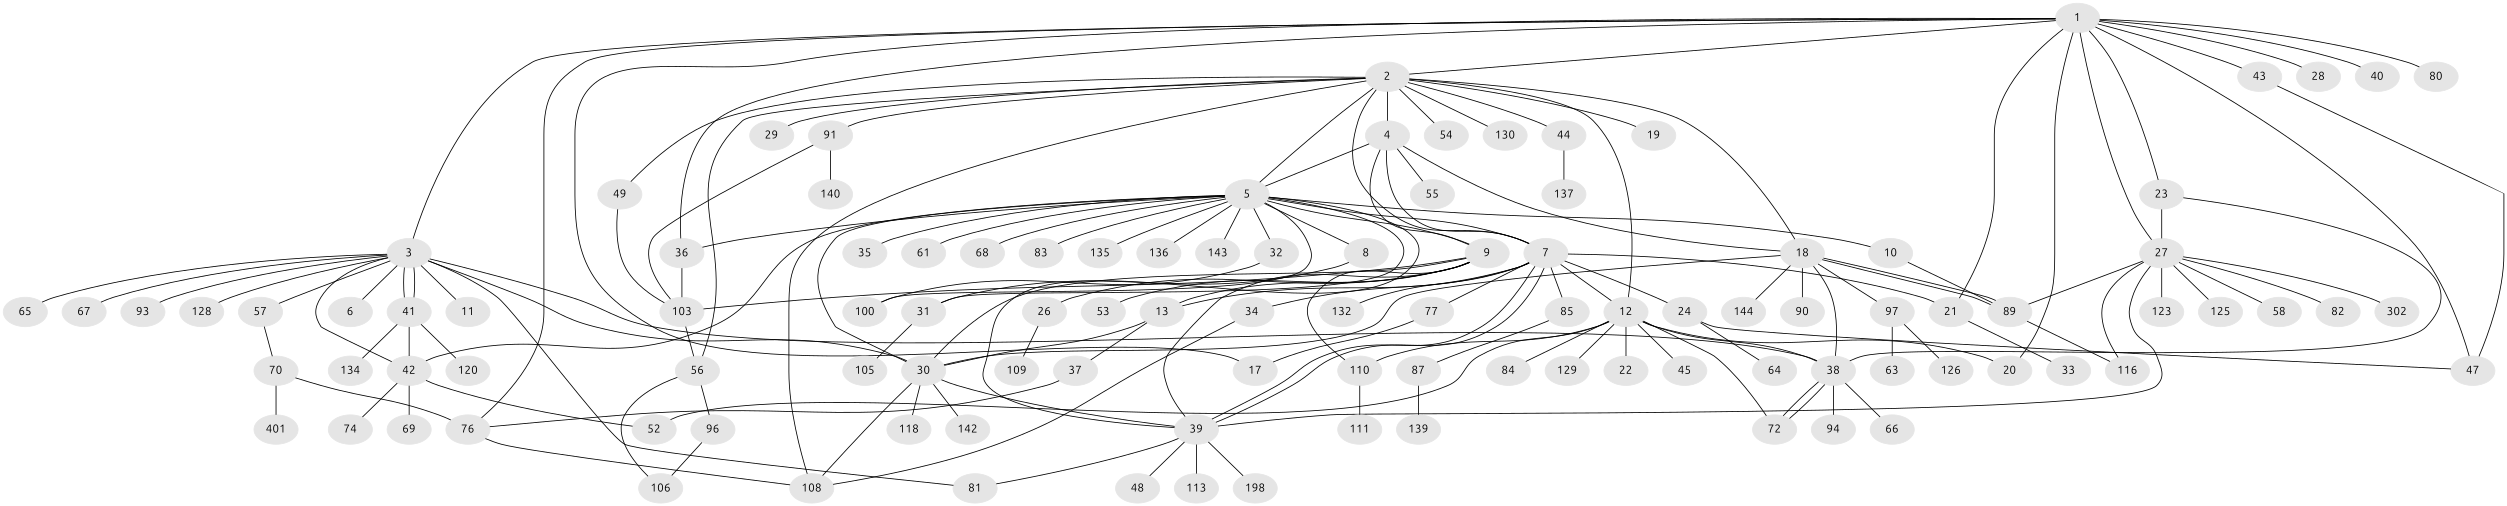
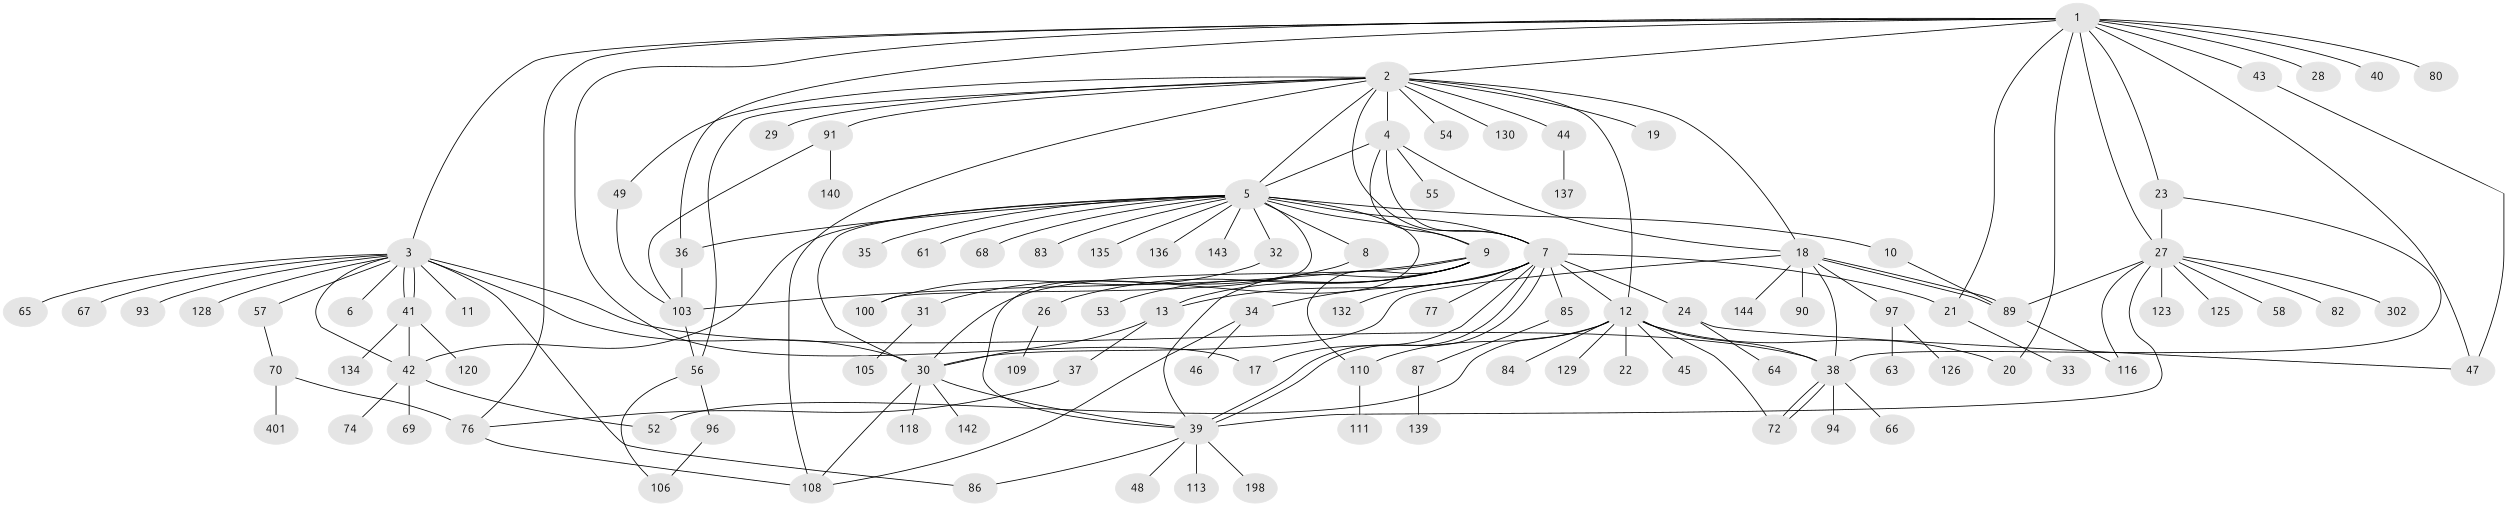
edge "5" -- "31": removed
edge "77" -- "17": now "7" -- "17"
node "46": added
node "81": label "81" -> "86"
